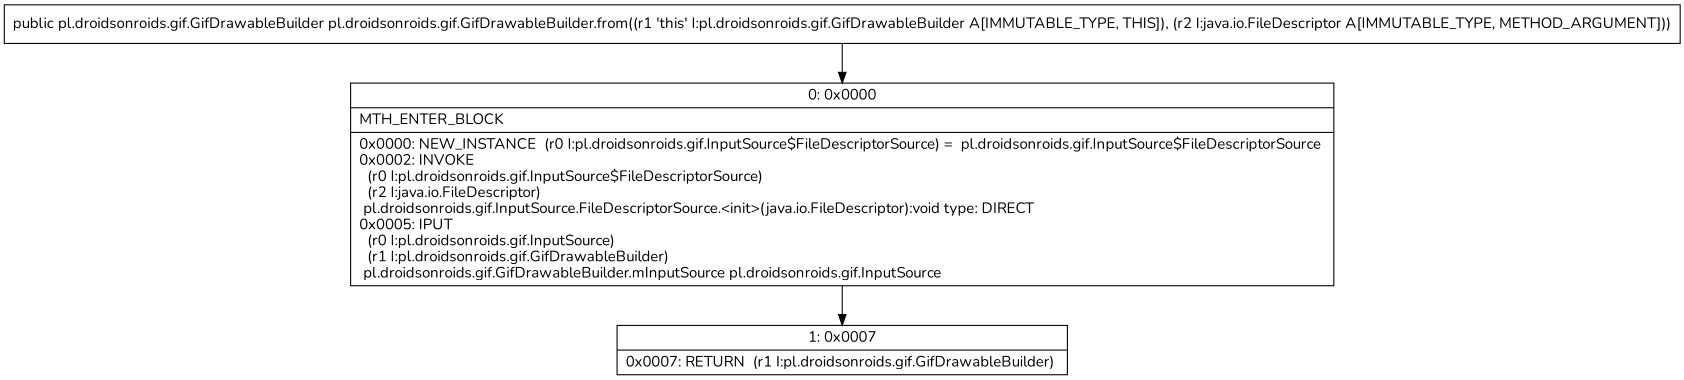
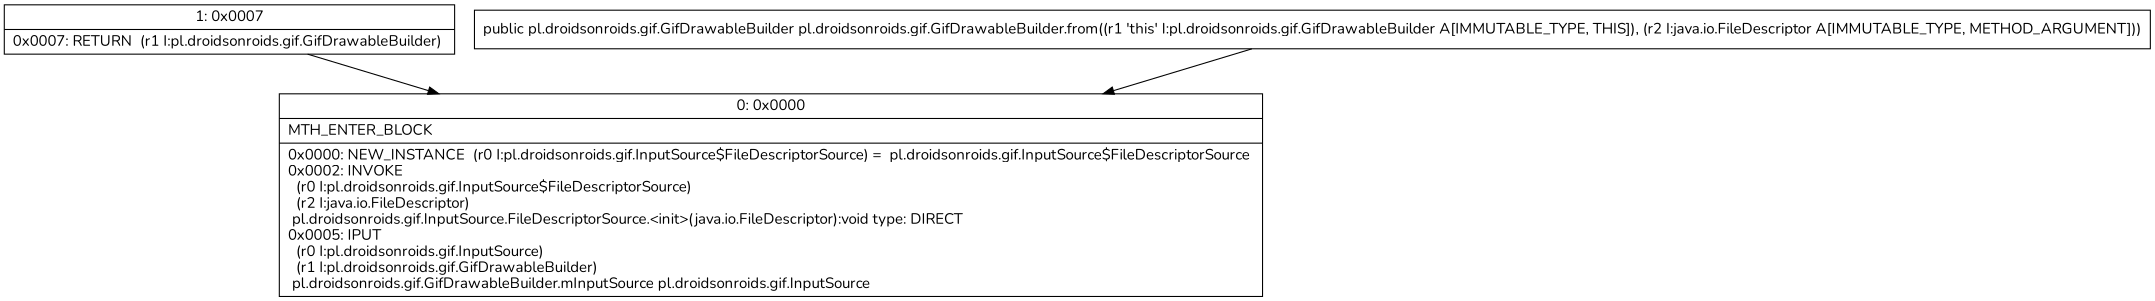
edge "0: 0x0000" -> "1: 0x0007": reversed
